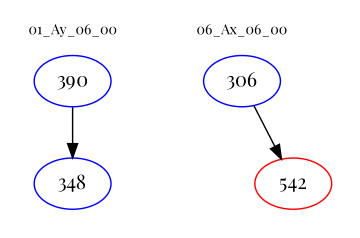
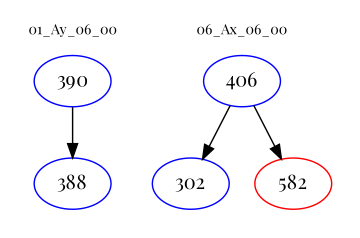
node "306": label "306" -> "406"
node "348": label "348" -> "388"
node "302": added
node "542": label "542" -> "582"
